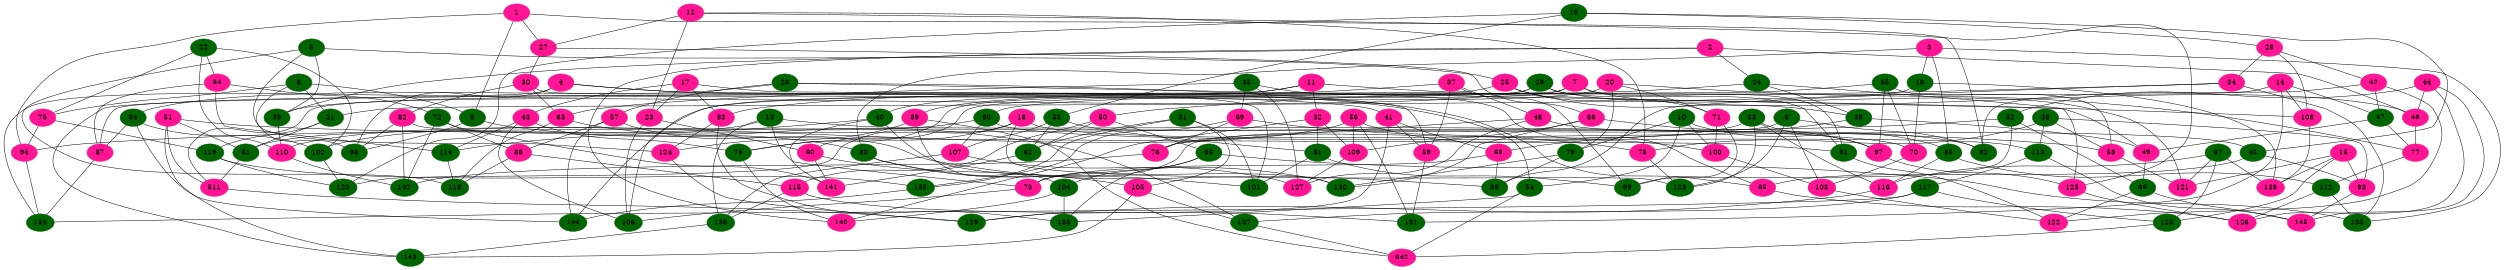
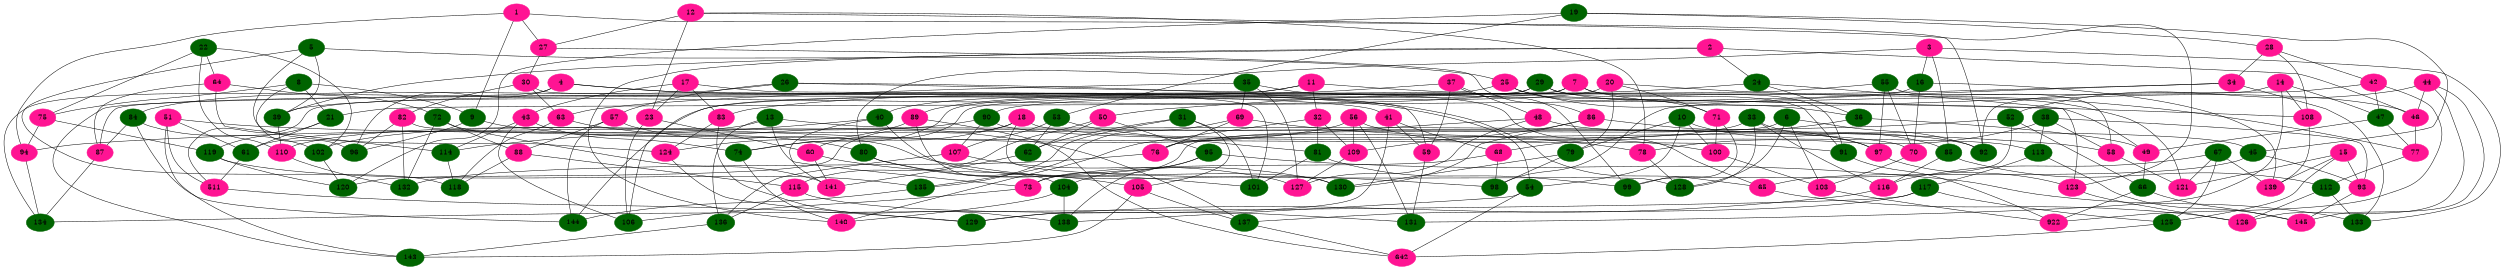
node "122": label "122" -> "922"
